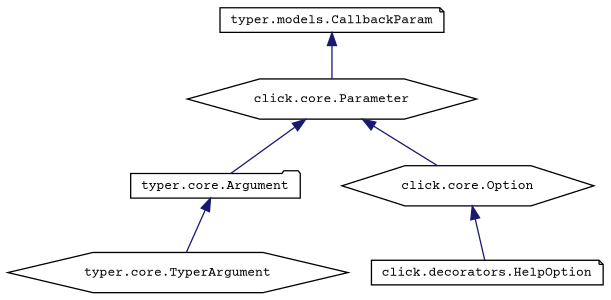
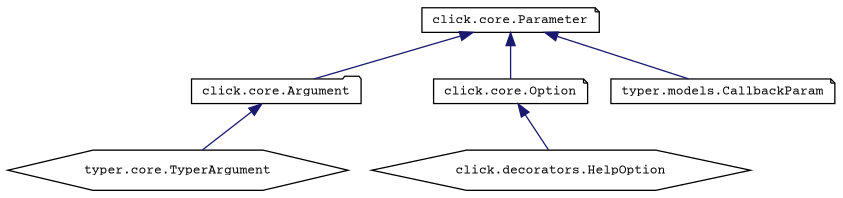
edge "click.core.Parameter" -> "typer.models.CallbackParam": reversed
node "click.core.Parameter": shape hexagon -> note
node "typer.core.Argument": label "typer.core.Argument" -> "click.core.Argument"
node "click.core.Option": shape hexagon -> note
node "click.decorators.HelpOption": shape note -> hexagon
